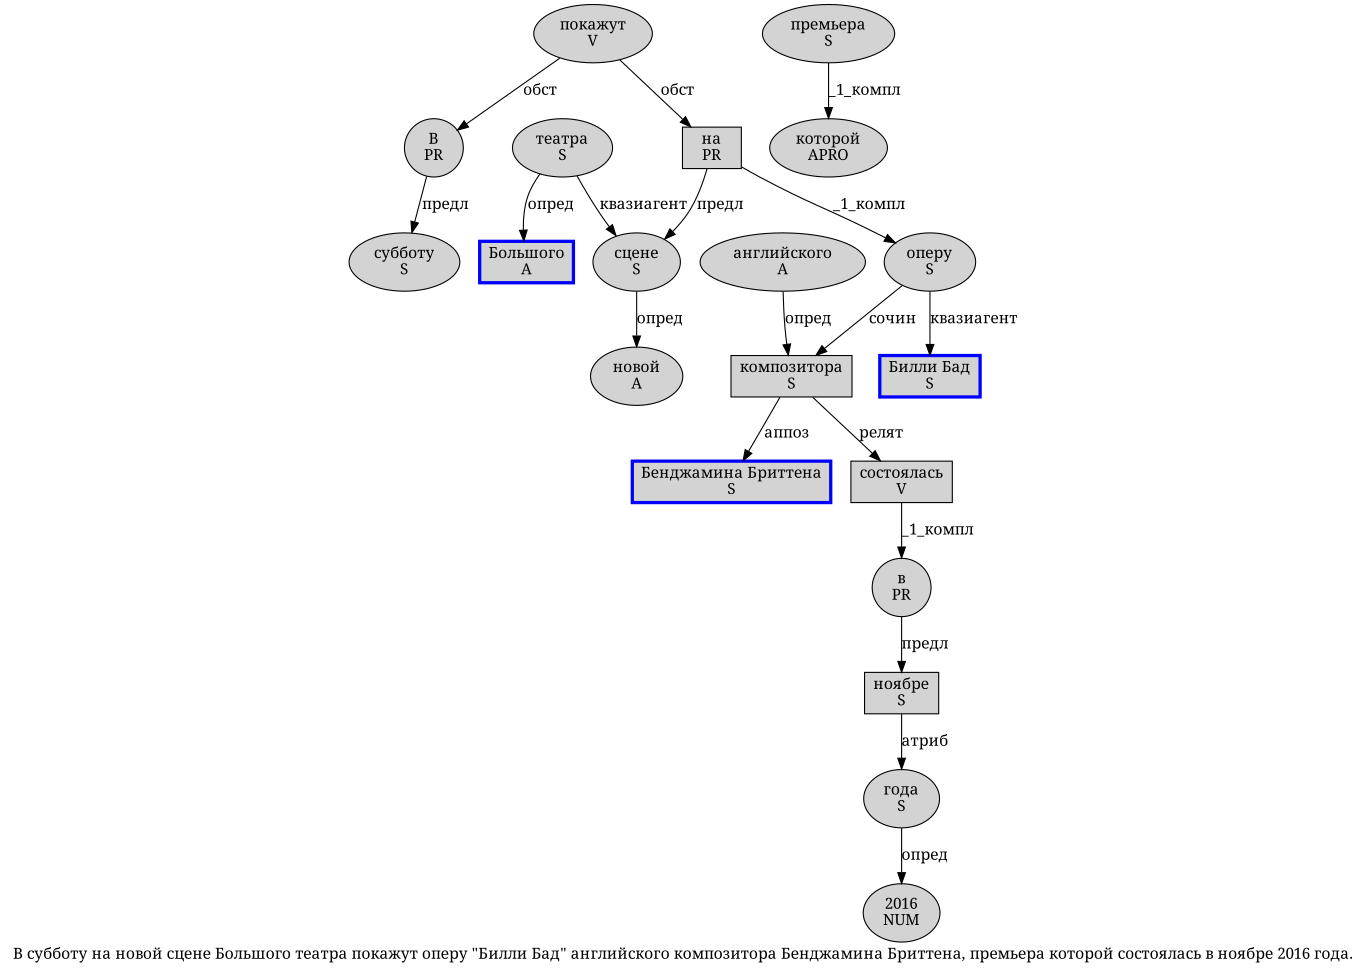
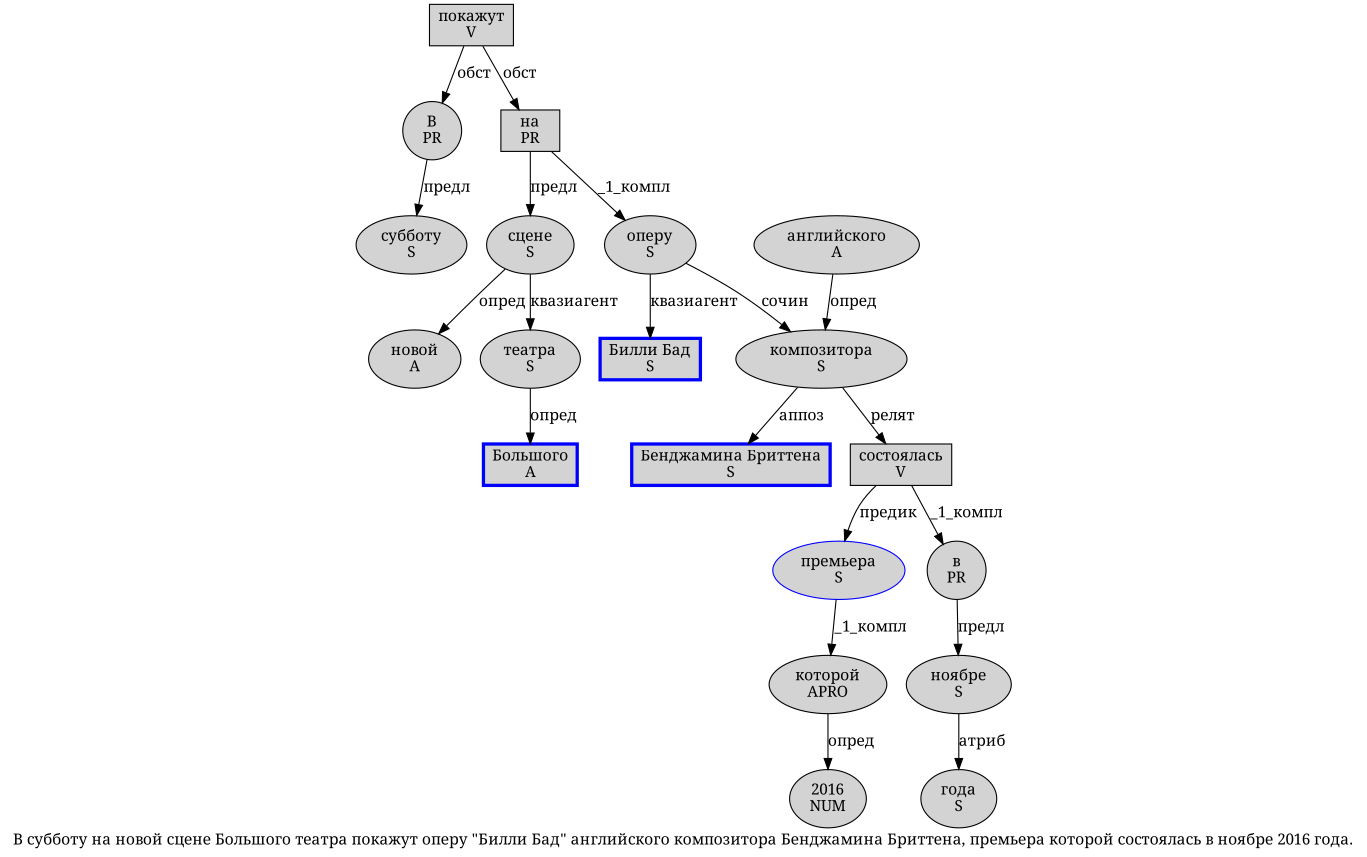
node "покажут V": shape ellipse -> box
node "премьера S": color black -> blue
edge "театра S" -> "сцене S": reversed
node "композитора S": shape box -> ellipse
edge "состоялась V" -> "премьера S": added, label "предик"
node "ноябре S": shape box -> ellipse
edge "года S" -> "2016 NUM": now "которой APRO" -> "2016 NUM"
